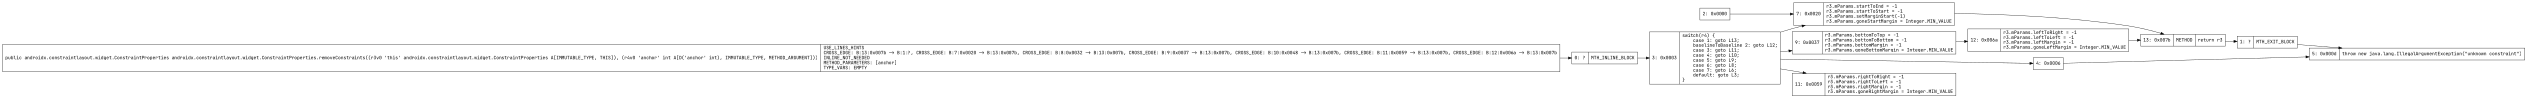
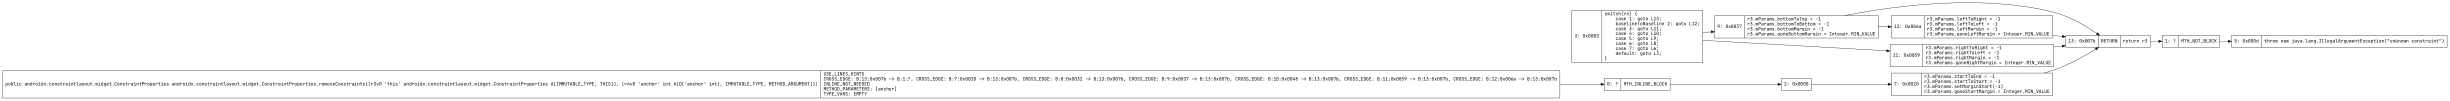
edge "9: 0x0037" -> "13: 0x007b": added
edge "3: 0x0003" -> "7: 0x0020": removed
node "13: 0x007b": text "METHOD" -> "RETURN"
node "1: ?": text "MTH_EXIT_BLOCK" -> "MTH_NOT_BLOCK"
edge "11: 0x0059" -> "13: 0x007b": added
edge "0: ?" -> "3: 0x0003": now "0: ?" -> "2: 0x0000"
node "4: 0x0006": removed
